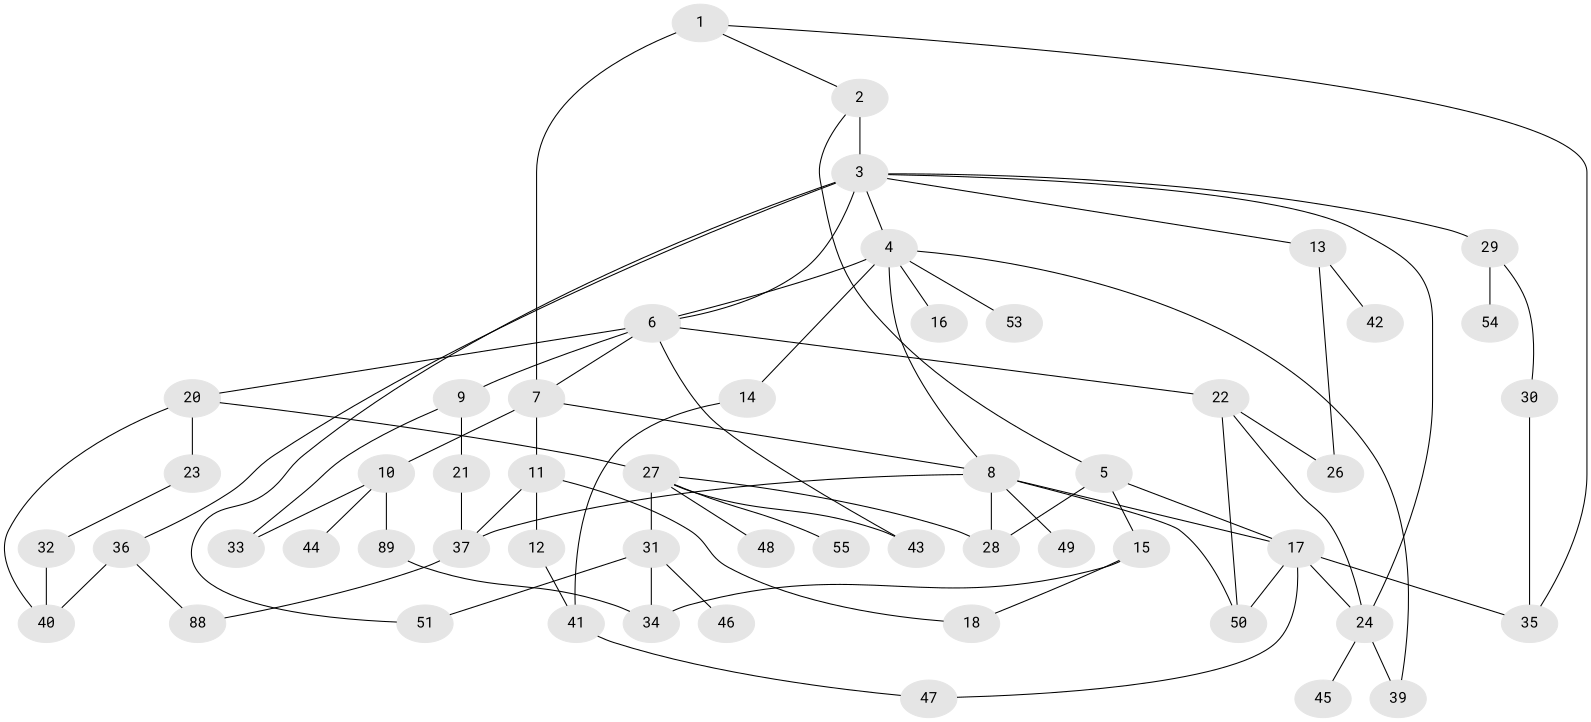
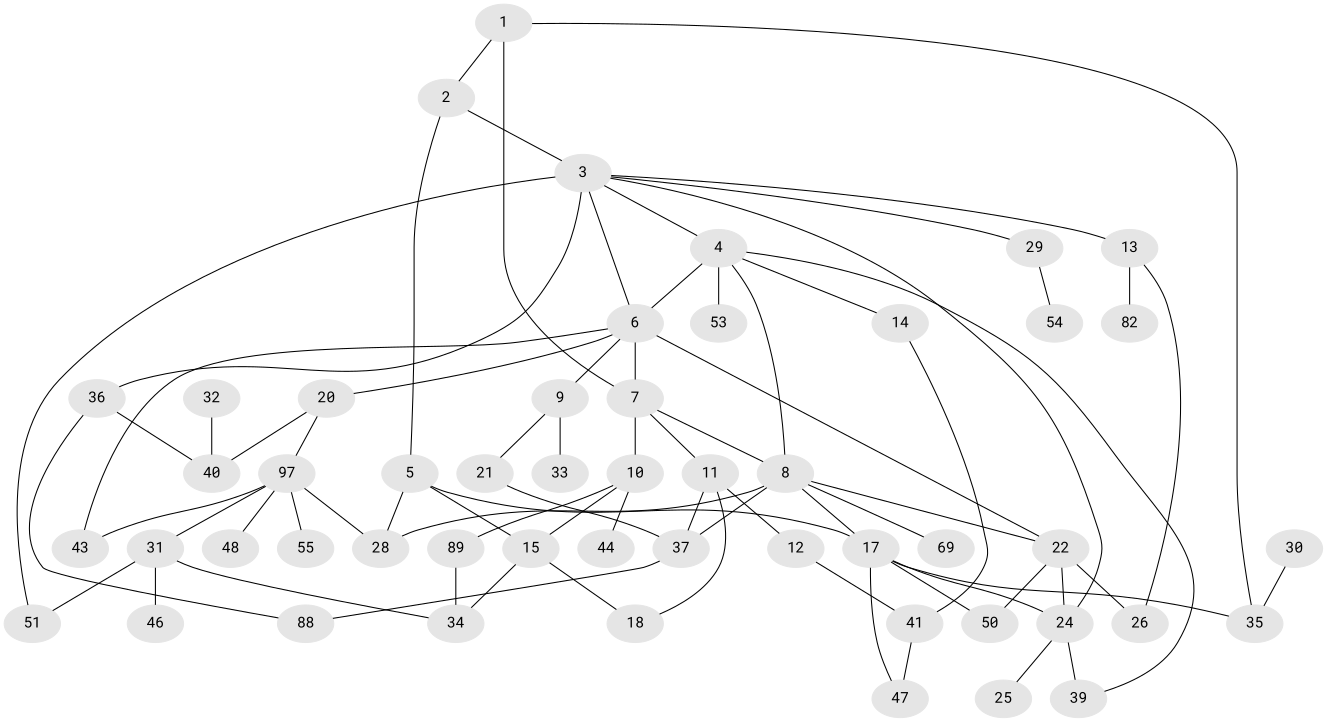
edge "29" -- "30": removed
node "16": removed
node "42": label "42" -> "82"
node "23": removed
node "27": label "27" -> "97"
edge "10" -- "33": now "10" -- "15"
edge "8" -- "50": now "8" -- "22"
node "49": label "49" -> "69"
node "45": label "45" -> "25"
